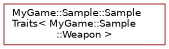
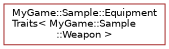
node "MyGame::Sample::Sample Traits< MyGame::Sample ::Weapon >": label "MyGame::Sample::Sample Traits< MyGame::Sample ::Weapon >" -> "MyGame::Sample::Equipment Traits< MyGame::Sample ::Weapon >"
